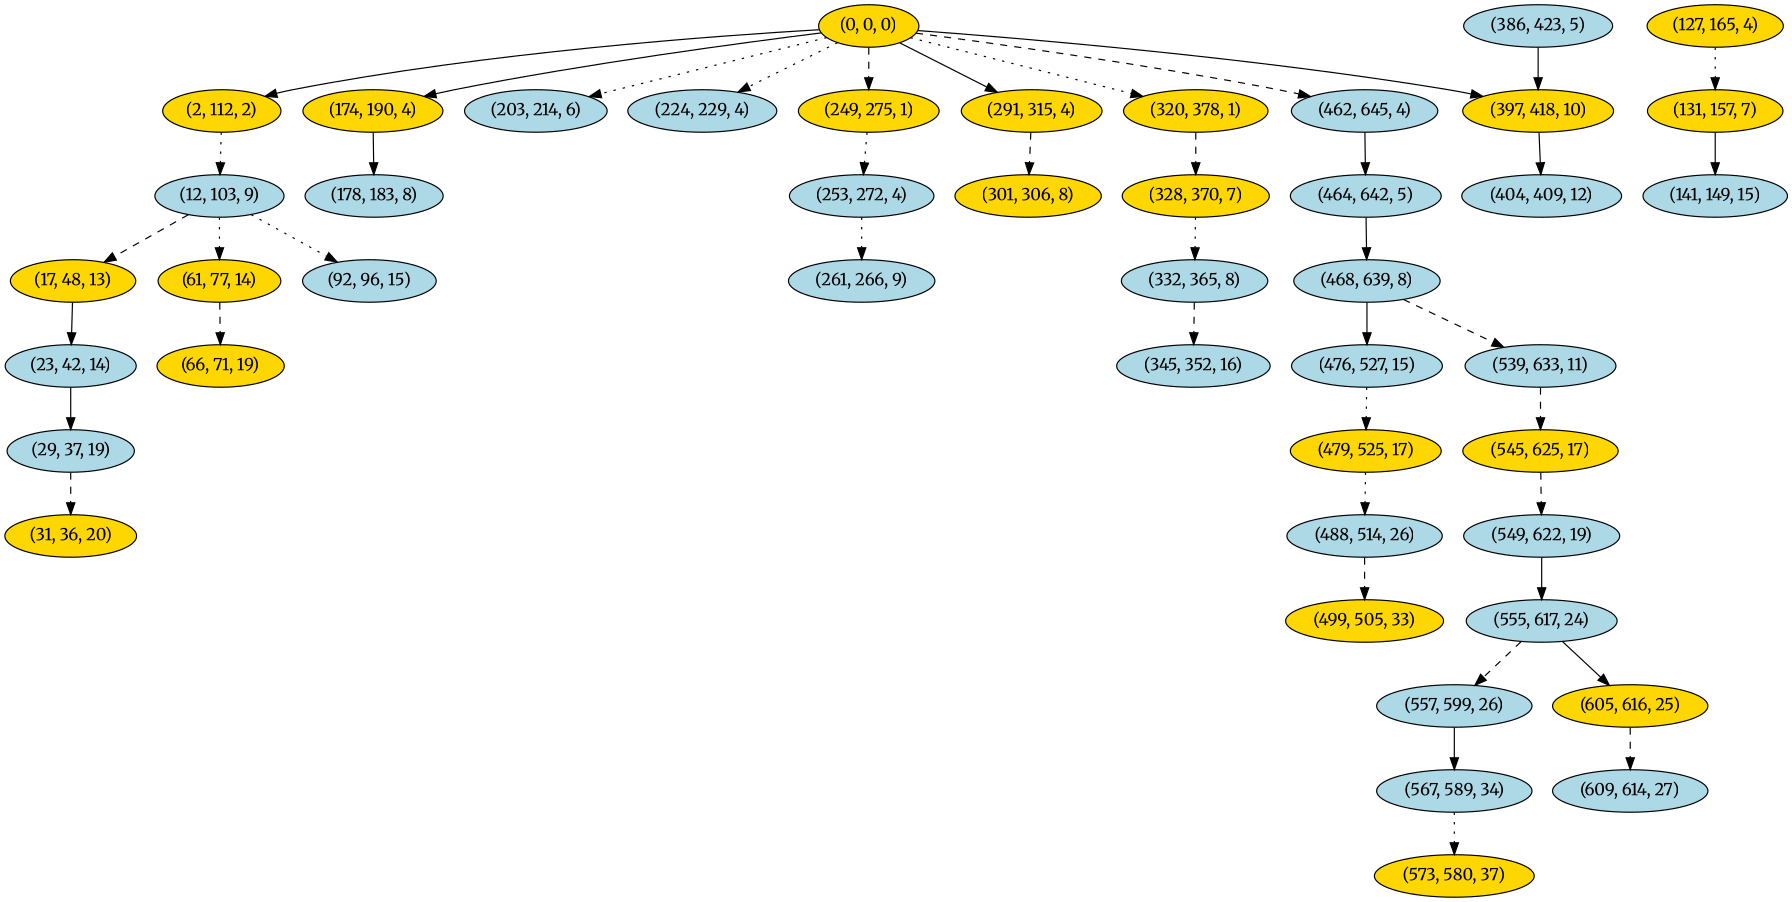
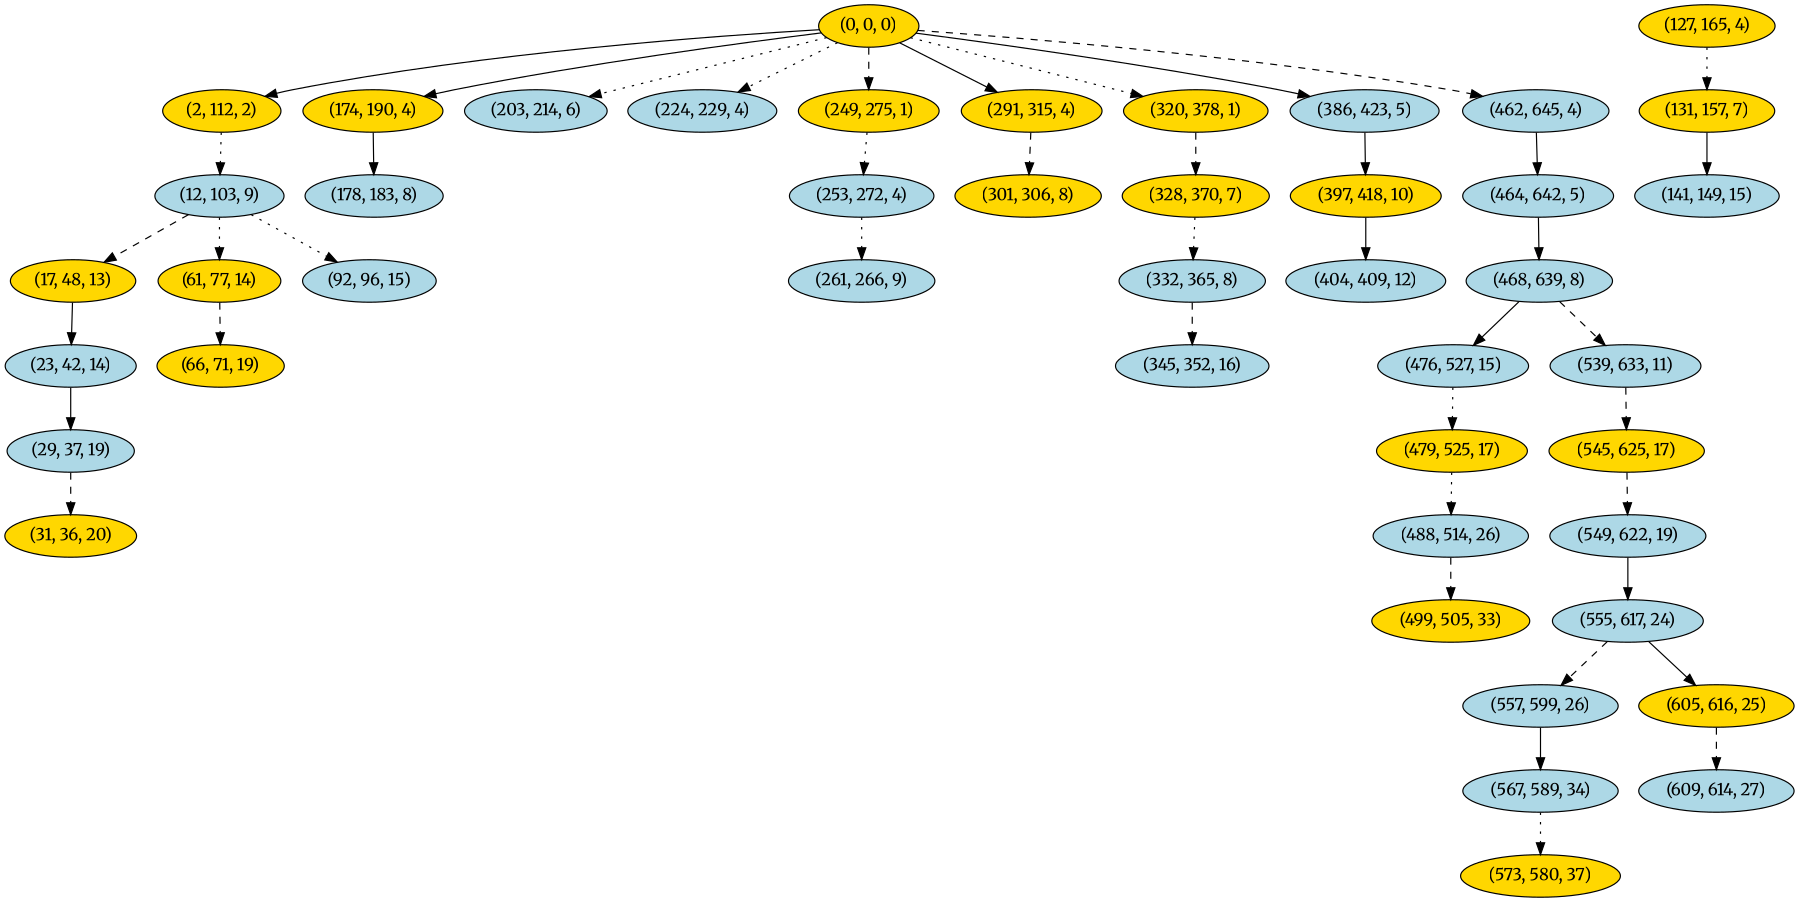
edge "(0, 0, 0)" -> "(397, 418, 10)": now "(0, 0, 0)" -> "(386, 423, 5)"
